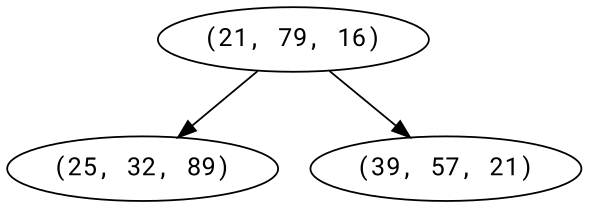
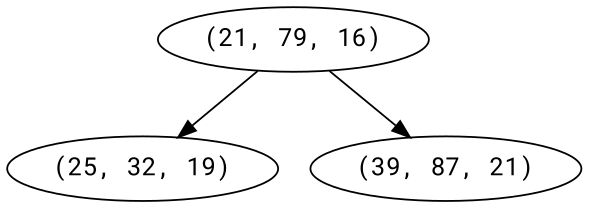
node "(25, 32, 89)": label "(25, 32, 89)" -> "(25, 32, 19)"
node "(39, 57, 21)": label "(39, 57, 21)" -> "(39, 87, 21)"
